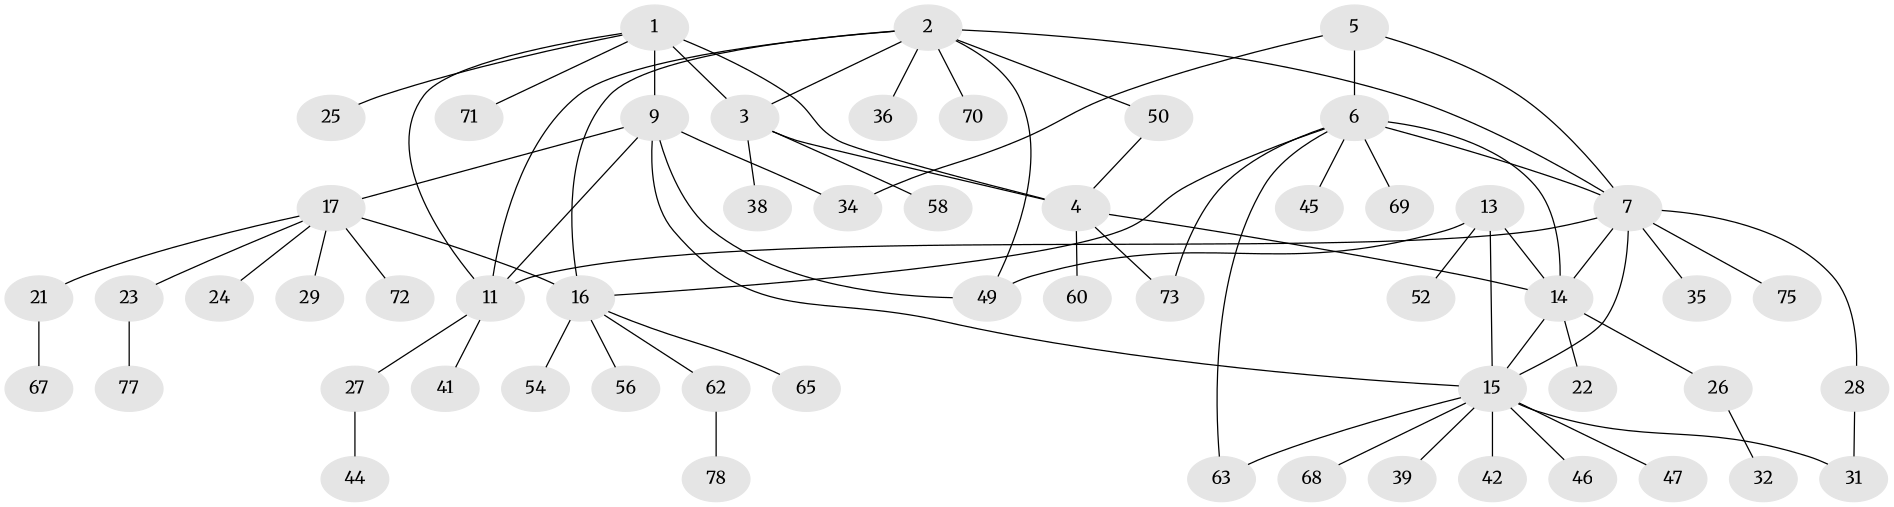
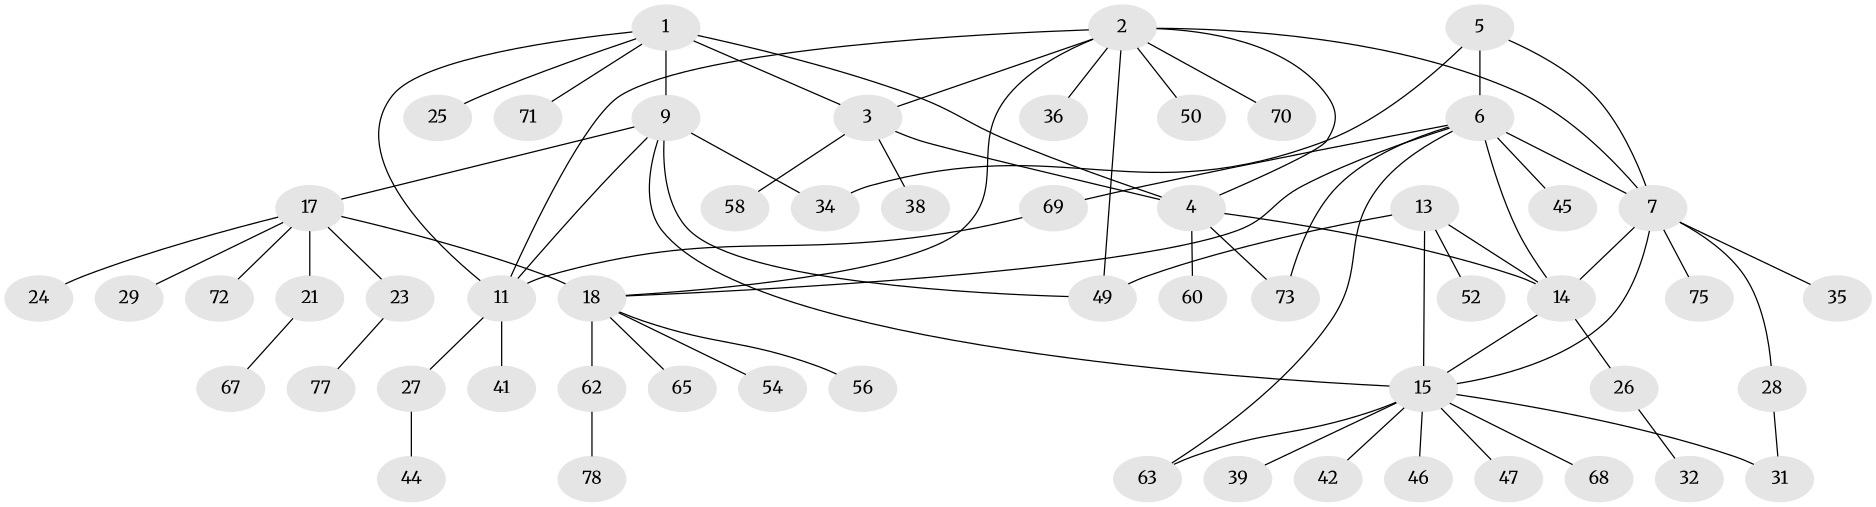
edge "50" -- "4": now "2" -- "4"
edge "7" -- "11": now "69" -- "11"
node "16": label "16" -> "18"
node "22": removed
